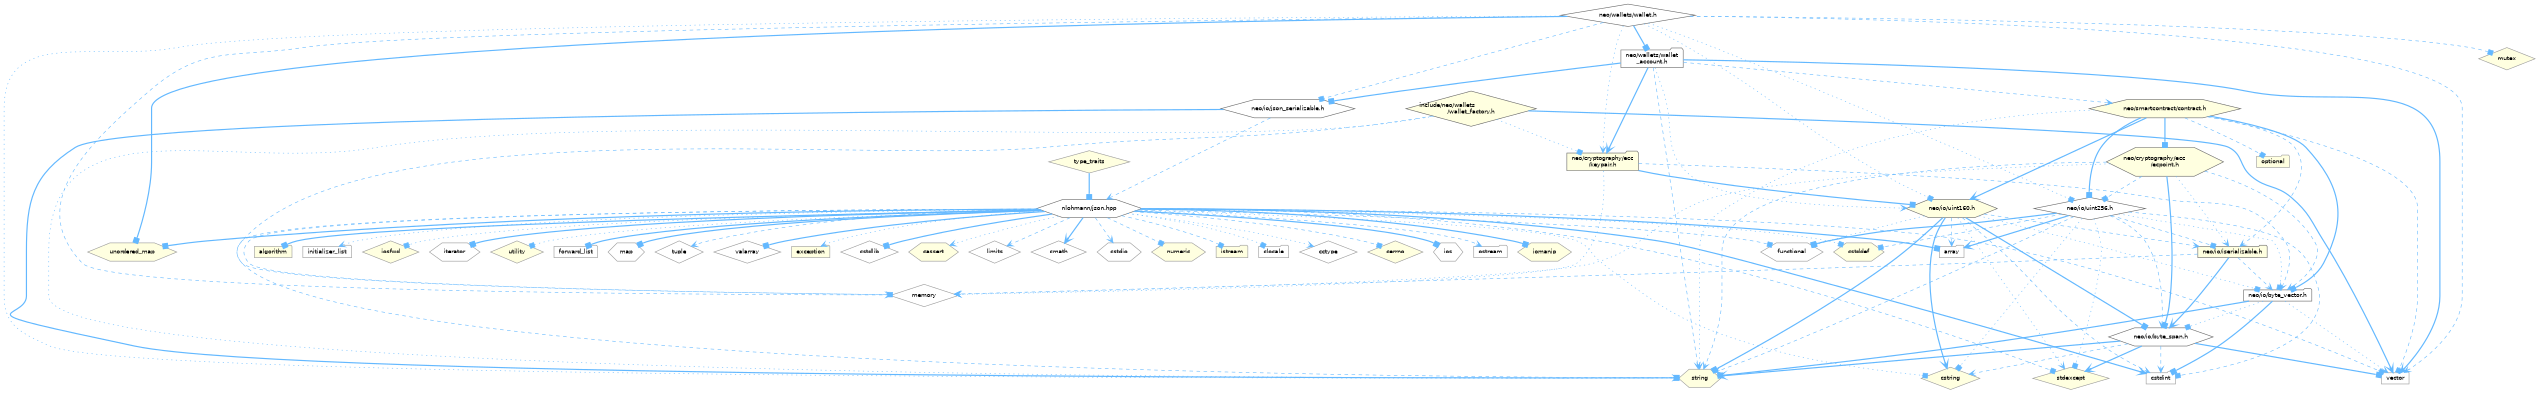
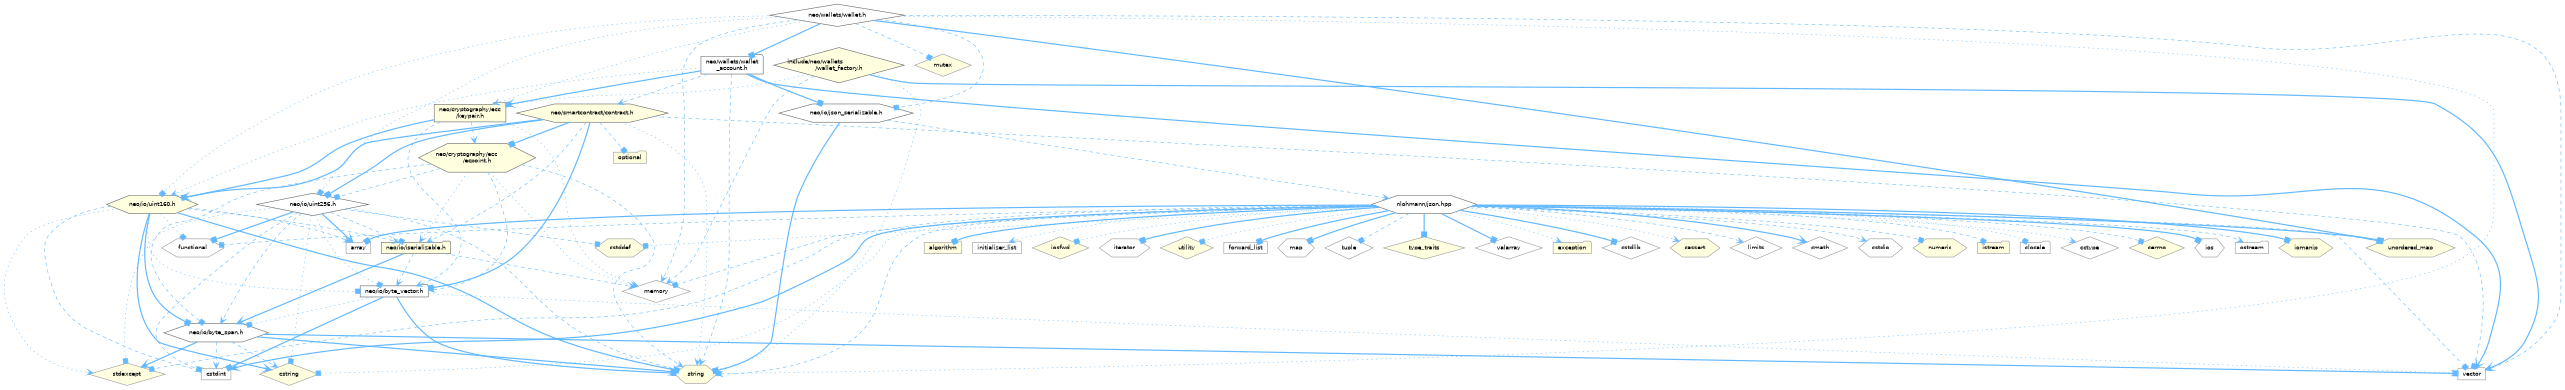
edge "neo/cryptography/ecc /keypair.h" -> "neo/cryptography/ecc /ecpoint.h": added
edge "type_traits" -> "nlohmann/json.hpp": reversed
edge "nlohmann/json.hpp" -> "tuple": arrowhead vee -> box
edge "neo/cryptography/ecc /ecpoint.h" -> "neo/io/byte_span.h": style bold -> dashed
